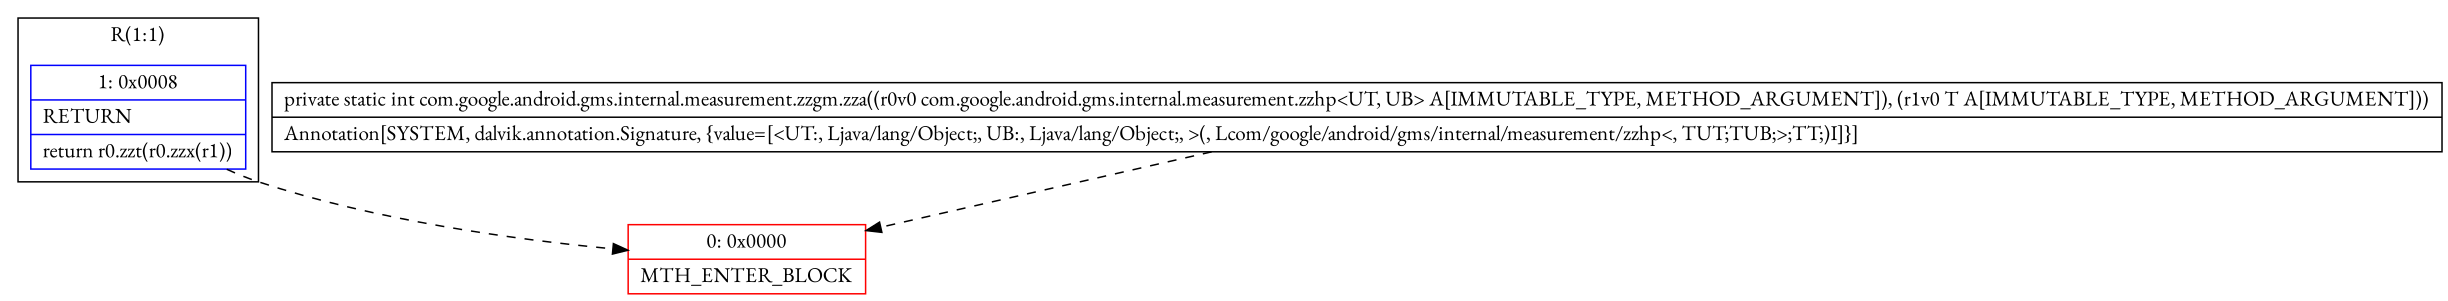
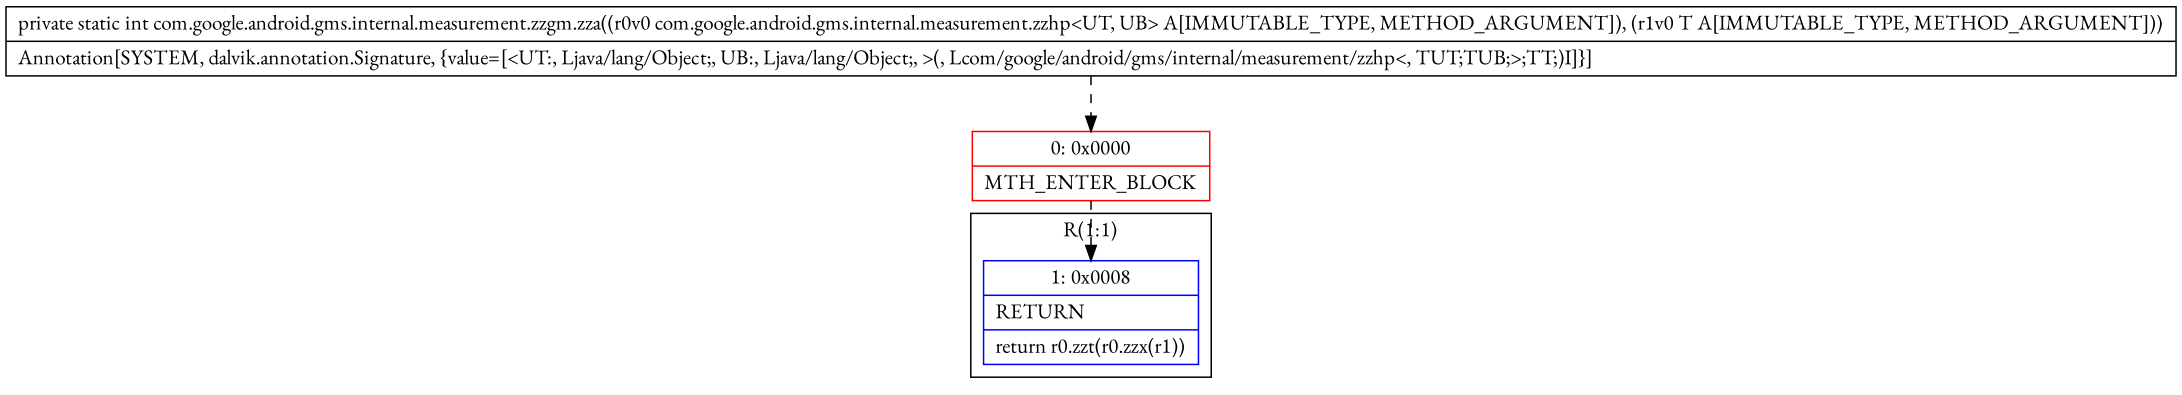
edge "1: 0x0008" -> "0: 0x0000": reversed
